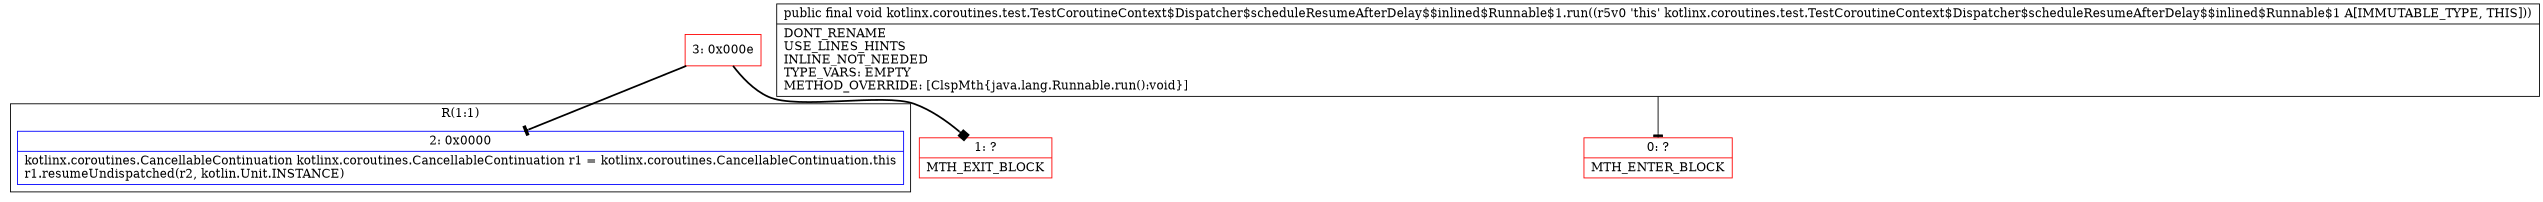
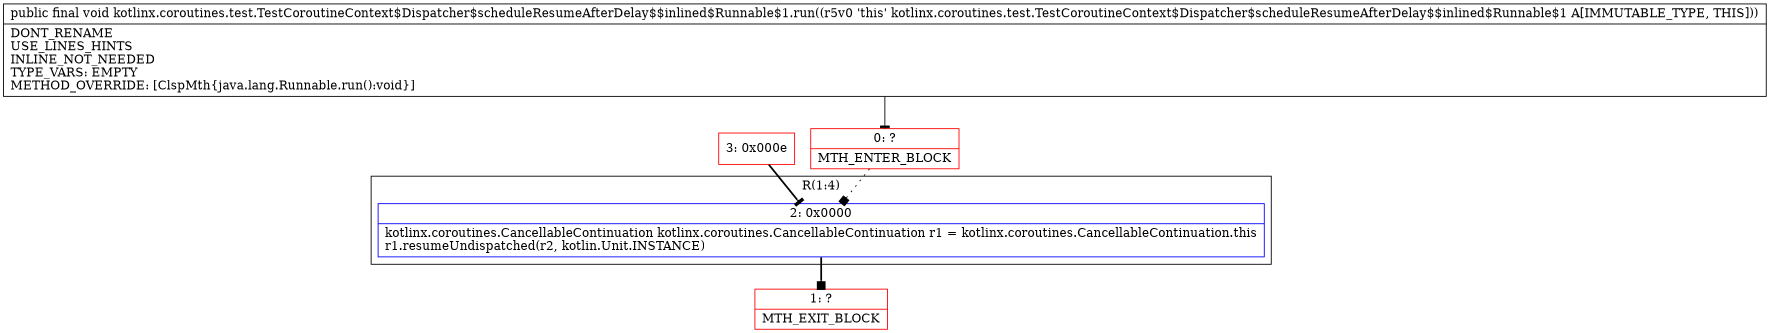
edge "3: 0x000e" -> "1: ?": now "2: 0x0000" -> "1: ?"
cluster "R(1:1)": label "R(1:1)" -> "R(1:4)"
edge "0: ?" -> "2: 0x0000": added
